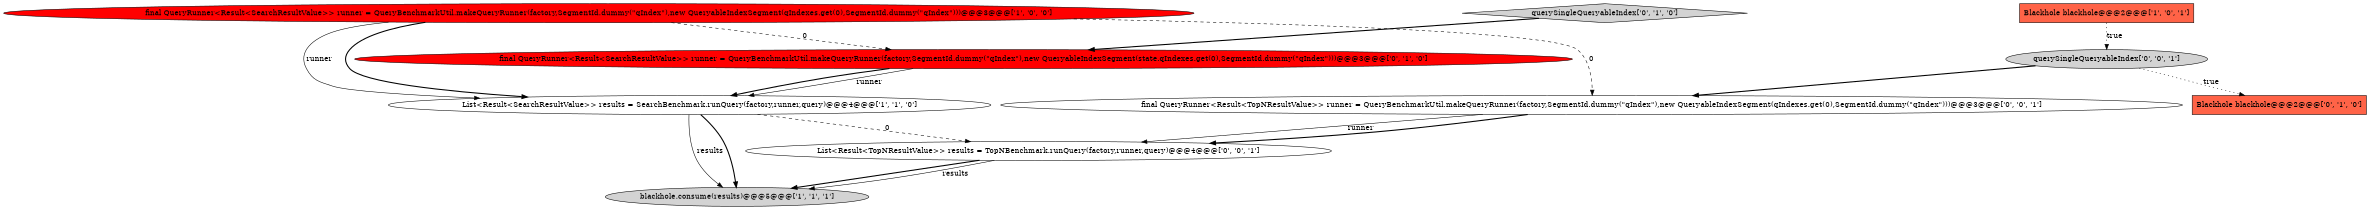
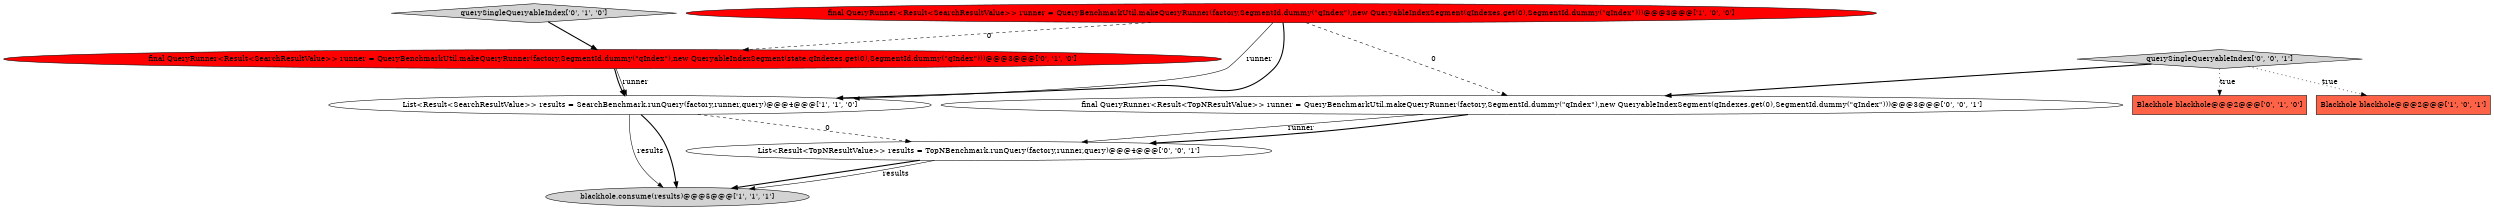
edge "Blackhole blackhole@@@2@@@['1', '0', '1']" -> "querySingleQueryableIndex['0', '0', '1']": reversed
node "querySingleQueryableIndex['0', '0', '1']": shape ellipse -> diamond
